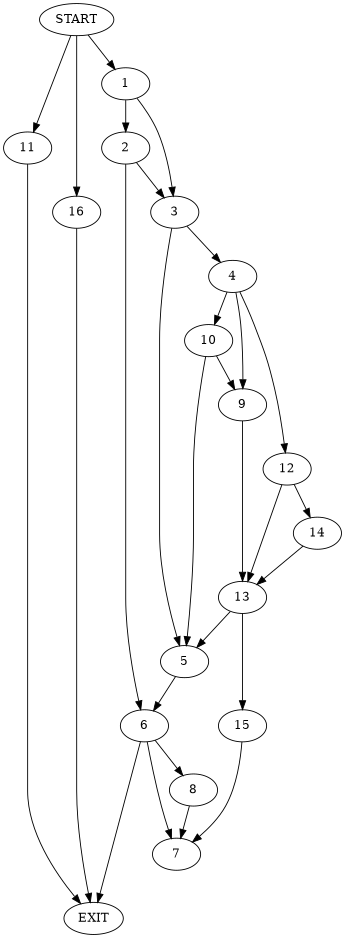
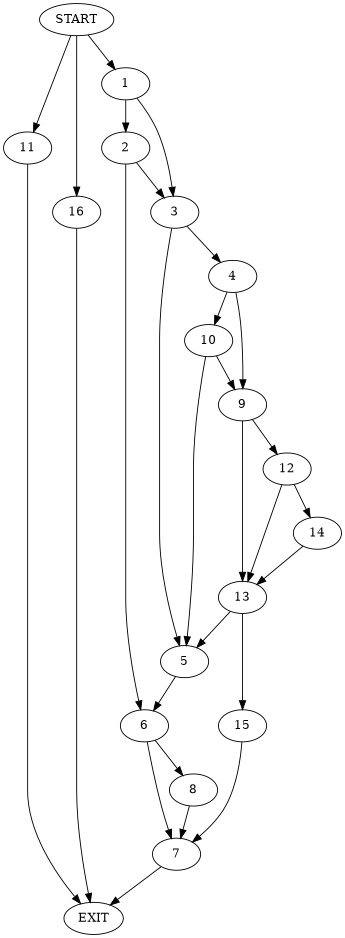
edge "4" -> "12": now "9" -> "12"
edge "6" -> "EXIT": now "7" -> "EXIT"
